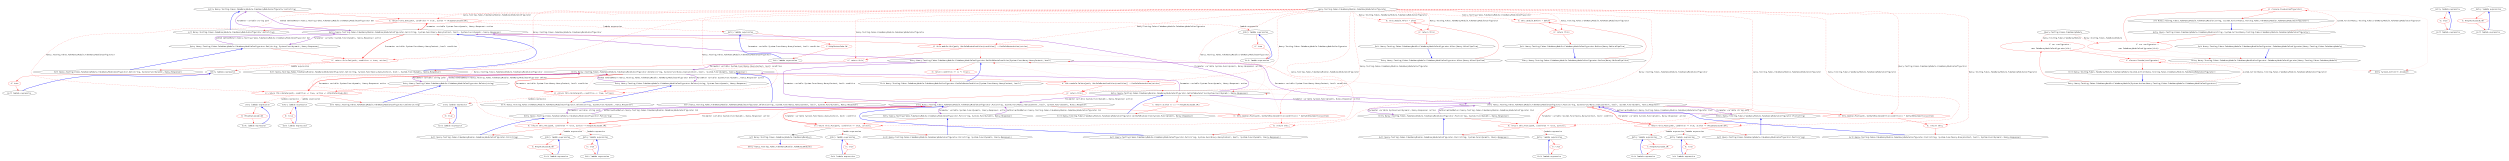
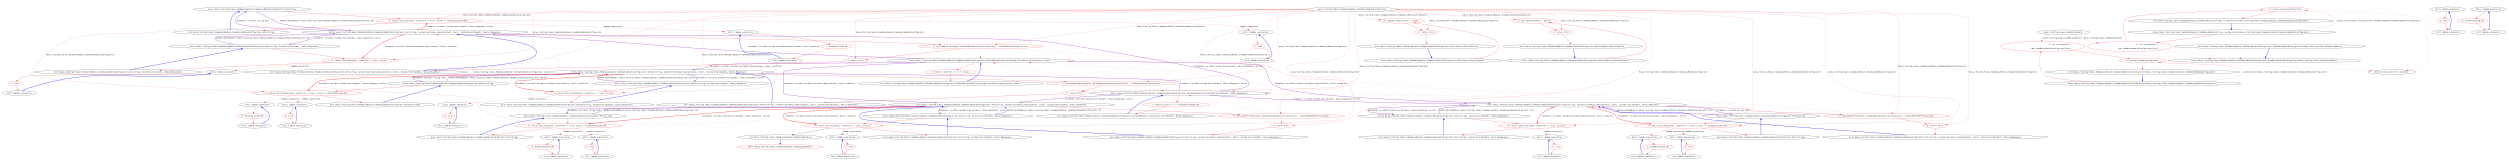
node "0: this.module.After = after": label "0: this.module.After = after" -> "0: dynamic.module.After = after"
